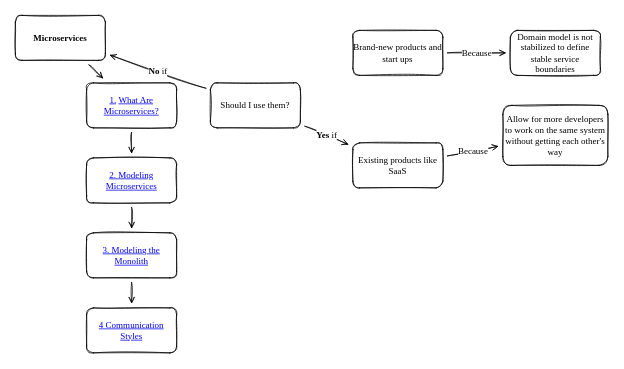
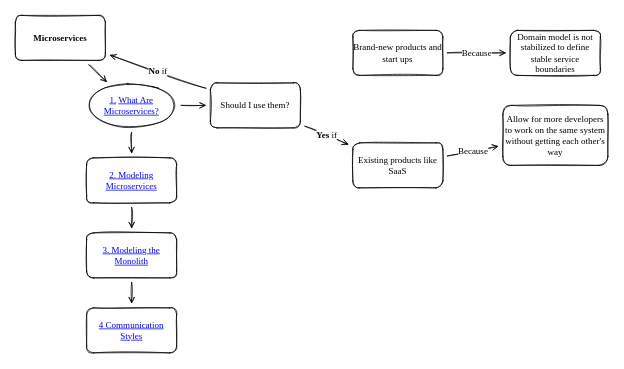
node "1. What Are Microservices?": shape rounded rectangle -> ellipse
edge "1. What Are Microservices?" -> "Should I use them?": added
